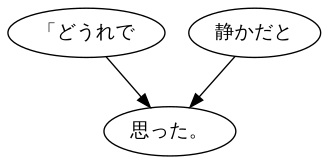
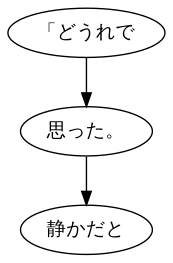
edge "静かだと" -> "思った。": reversed
